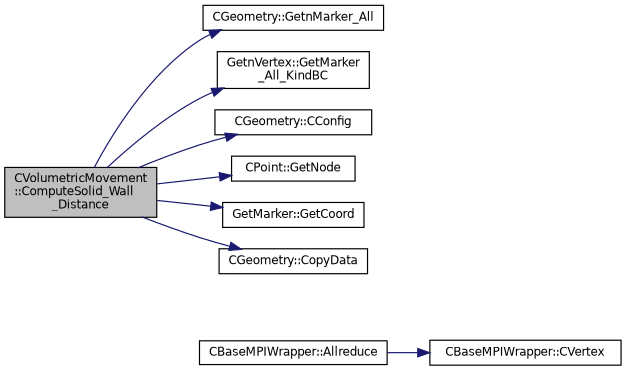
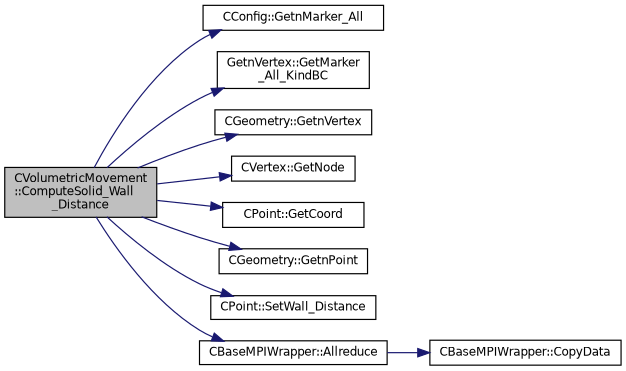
node "CGeometry::GetnMarker_All": label "CGeometry::GetnMarker_All" -> "CConfig::GetnMarker_All"
node "CGeometry::CConfig": label "CGeometry::CConfig" -> "CGeometry::GetnVertex"
node "CPoint::GetNode": label "CPoint::GetNode" -> "CVertex::GetNode"
node "GetMarker::GetCoord": label "GetMarker::GetCoord" -> "CPoint::GetCoord"
node "CGeometry::CopyData": label "CGeometry::CopyData" -> "CGeometry::GetnPoint"
edge "CVolumetricMovement ::ComputeSolid_Wall _Distance" -> "CBaseMPIWrapper::Allreduce": added
node "CPoint::SetWall_Distance": added
node "CBaseMPIWrapper::CVertex": label "CBaseMPIWrapper::CVertex" -> "CBaseMPIWrapper::CopyData"
